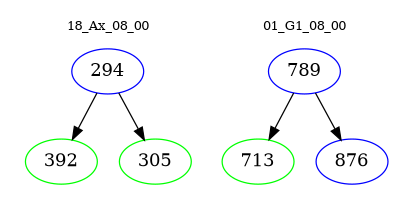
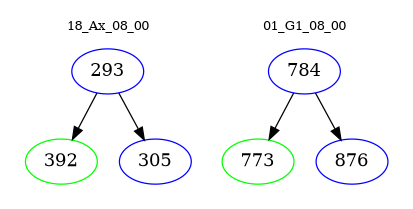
node "294": label "294" -> "293"
node "789": label "789" -> "784"
node "305": color green -> blue
node "713": label "713" -> "773"
